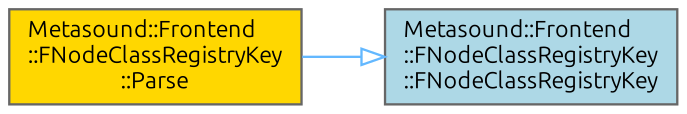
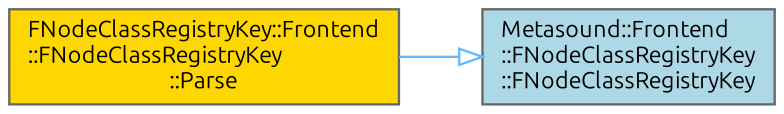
node "Metasound::Frontend ::FNodeClassRegistryKey ::Parse": label "Metasound::Frontend ::FNodeClassRegistryKey ::Parse" -> "FNodeClassRegistryKey::Frontend ::FNodeClassRegistryKey ::Parse"
